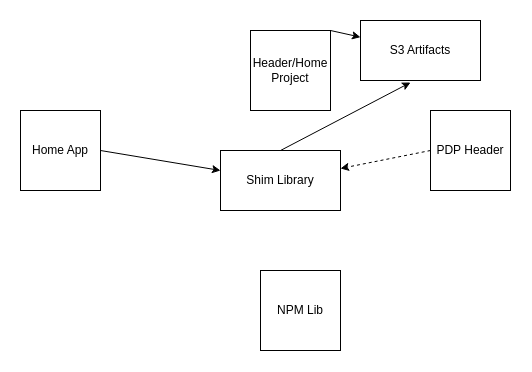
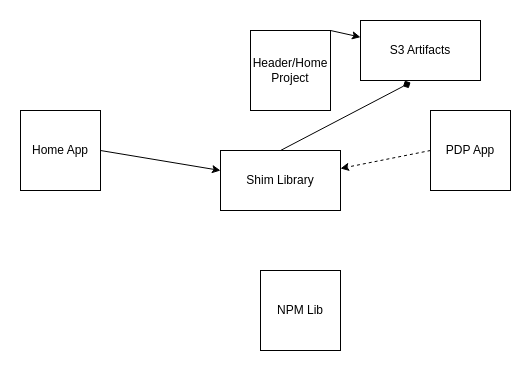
edge "Shim Library" -> "S3 Artifacts": arrowhead classic -> diamond
node "PDP Header": label "PDP Header" -> "PDP App"
